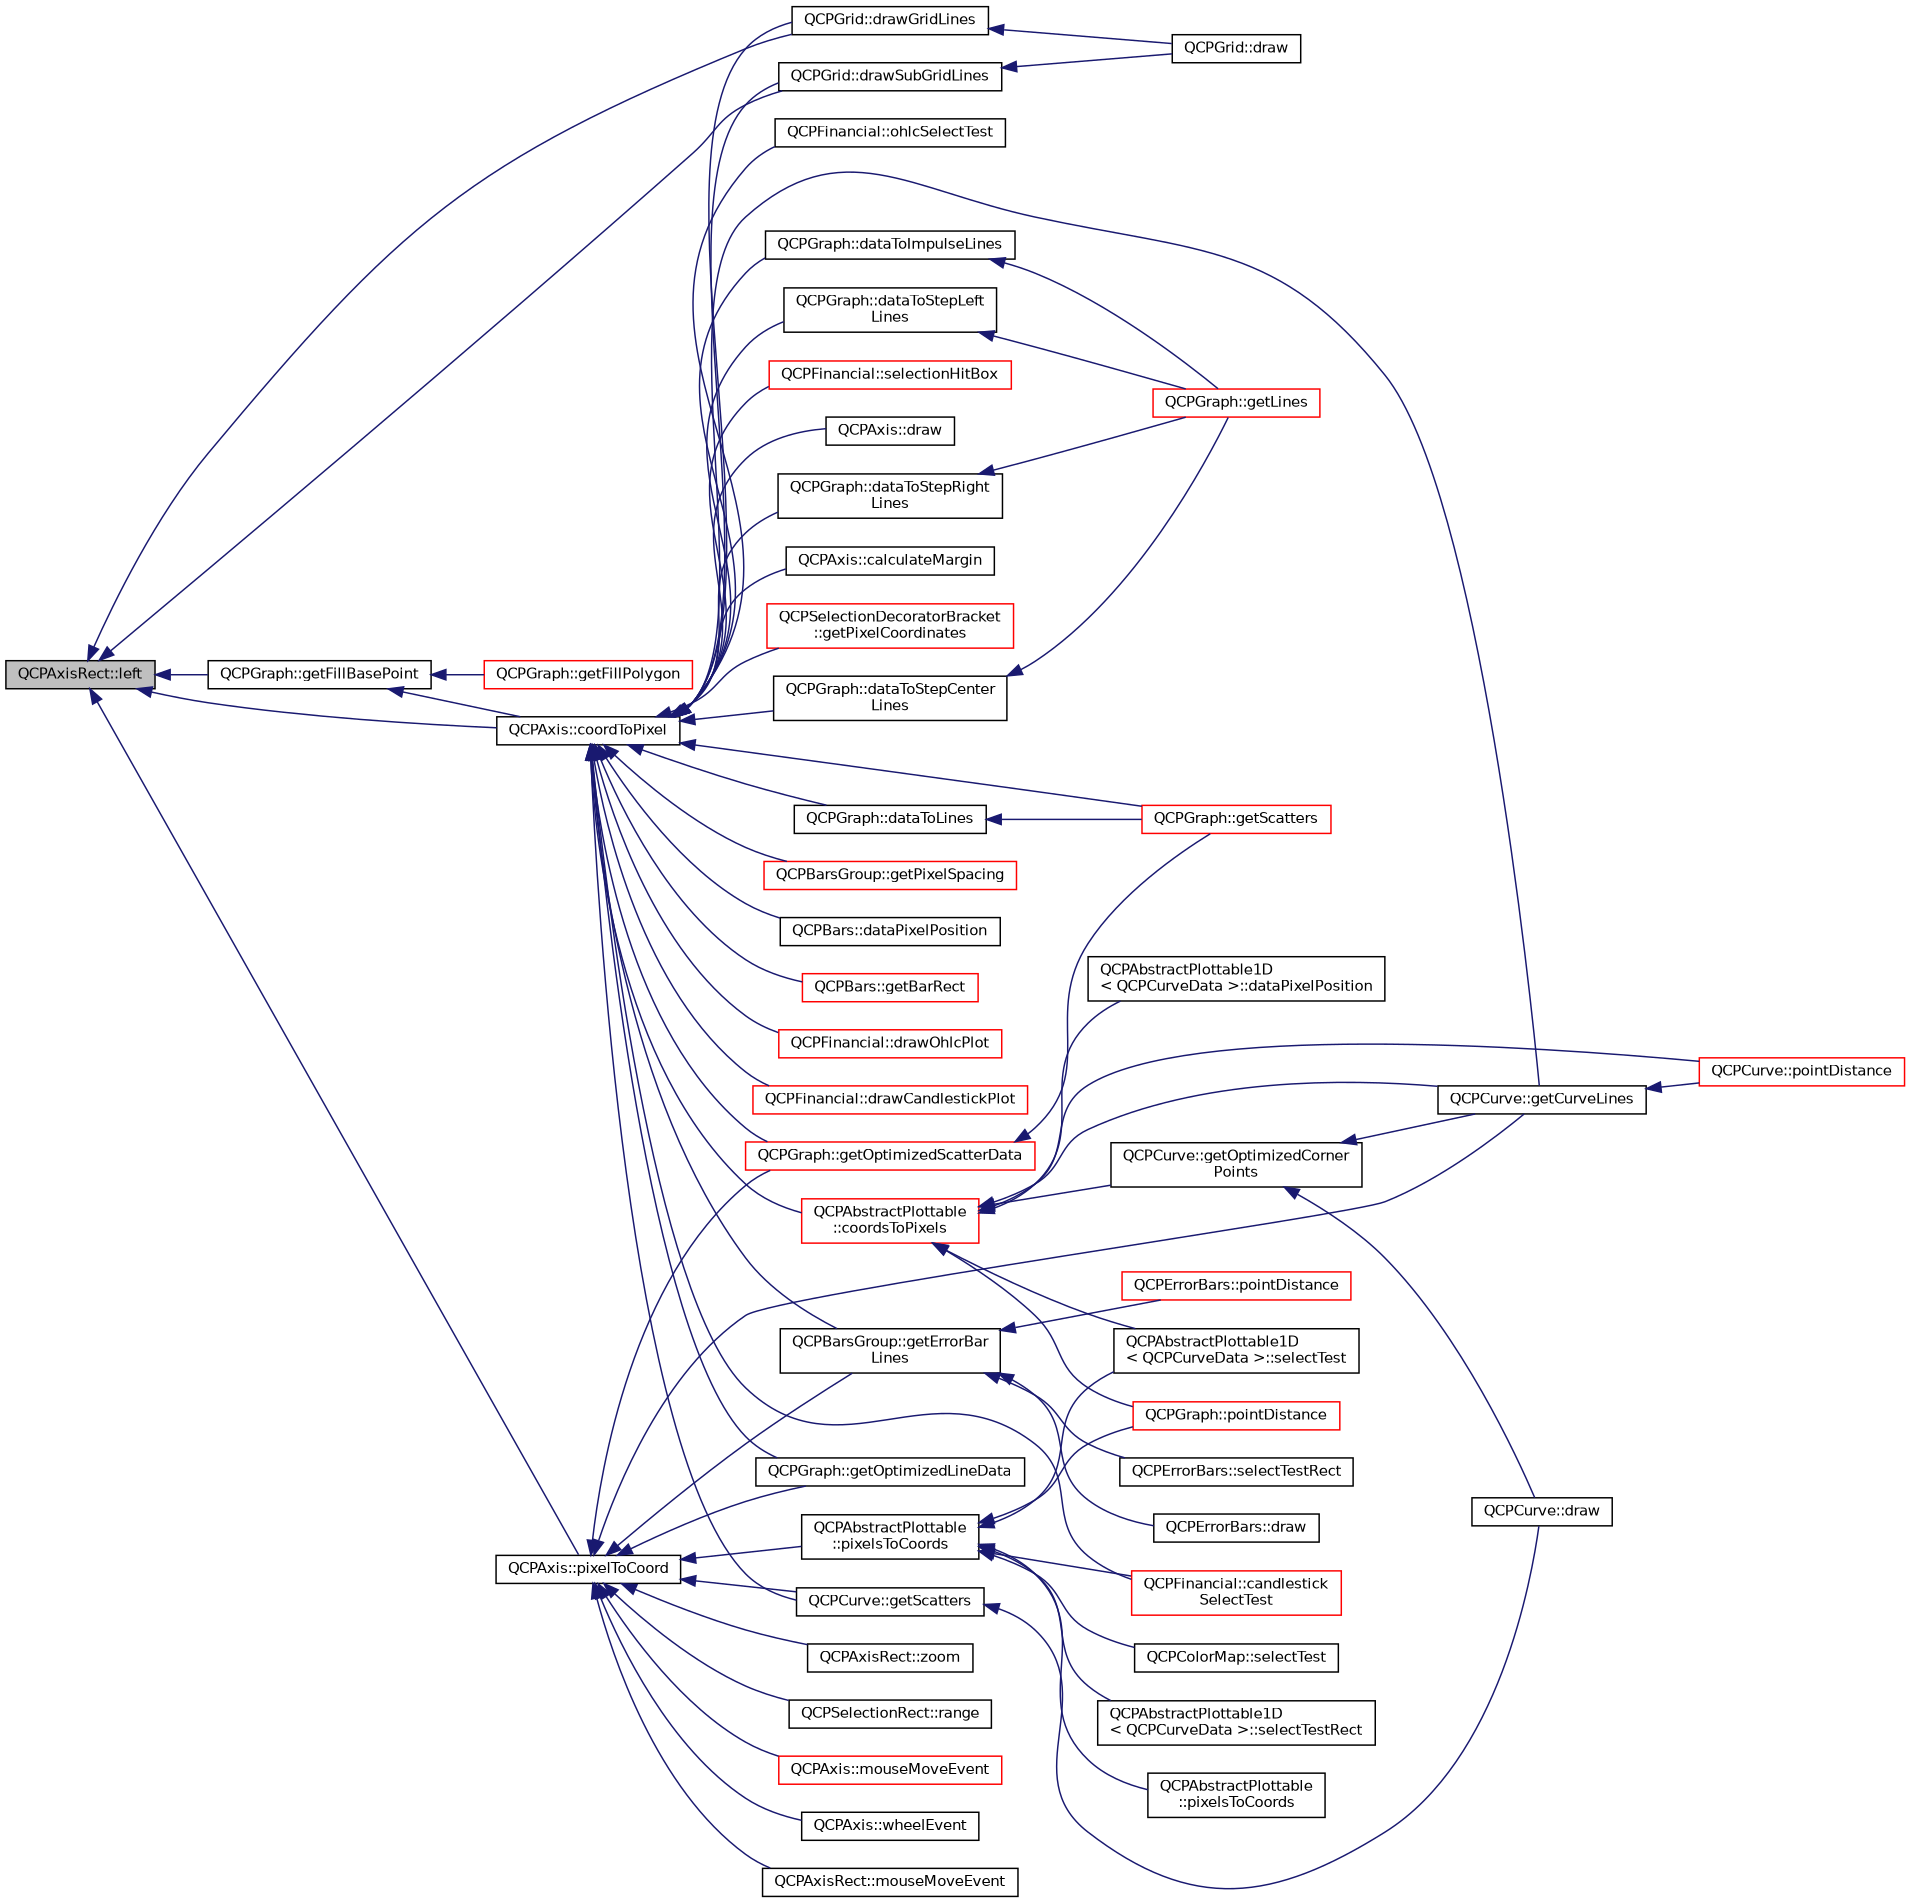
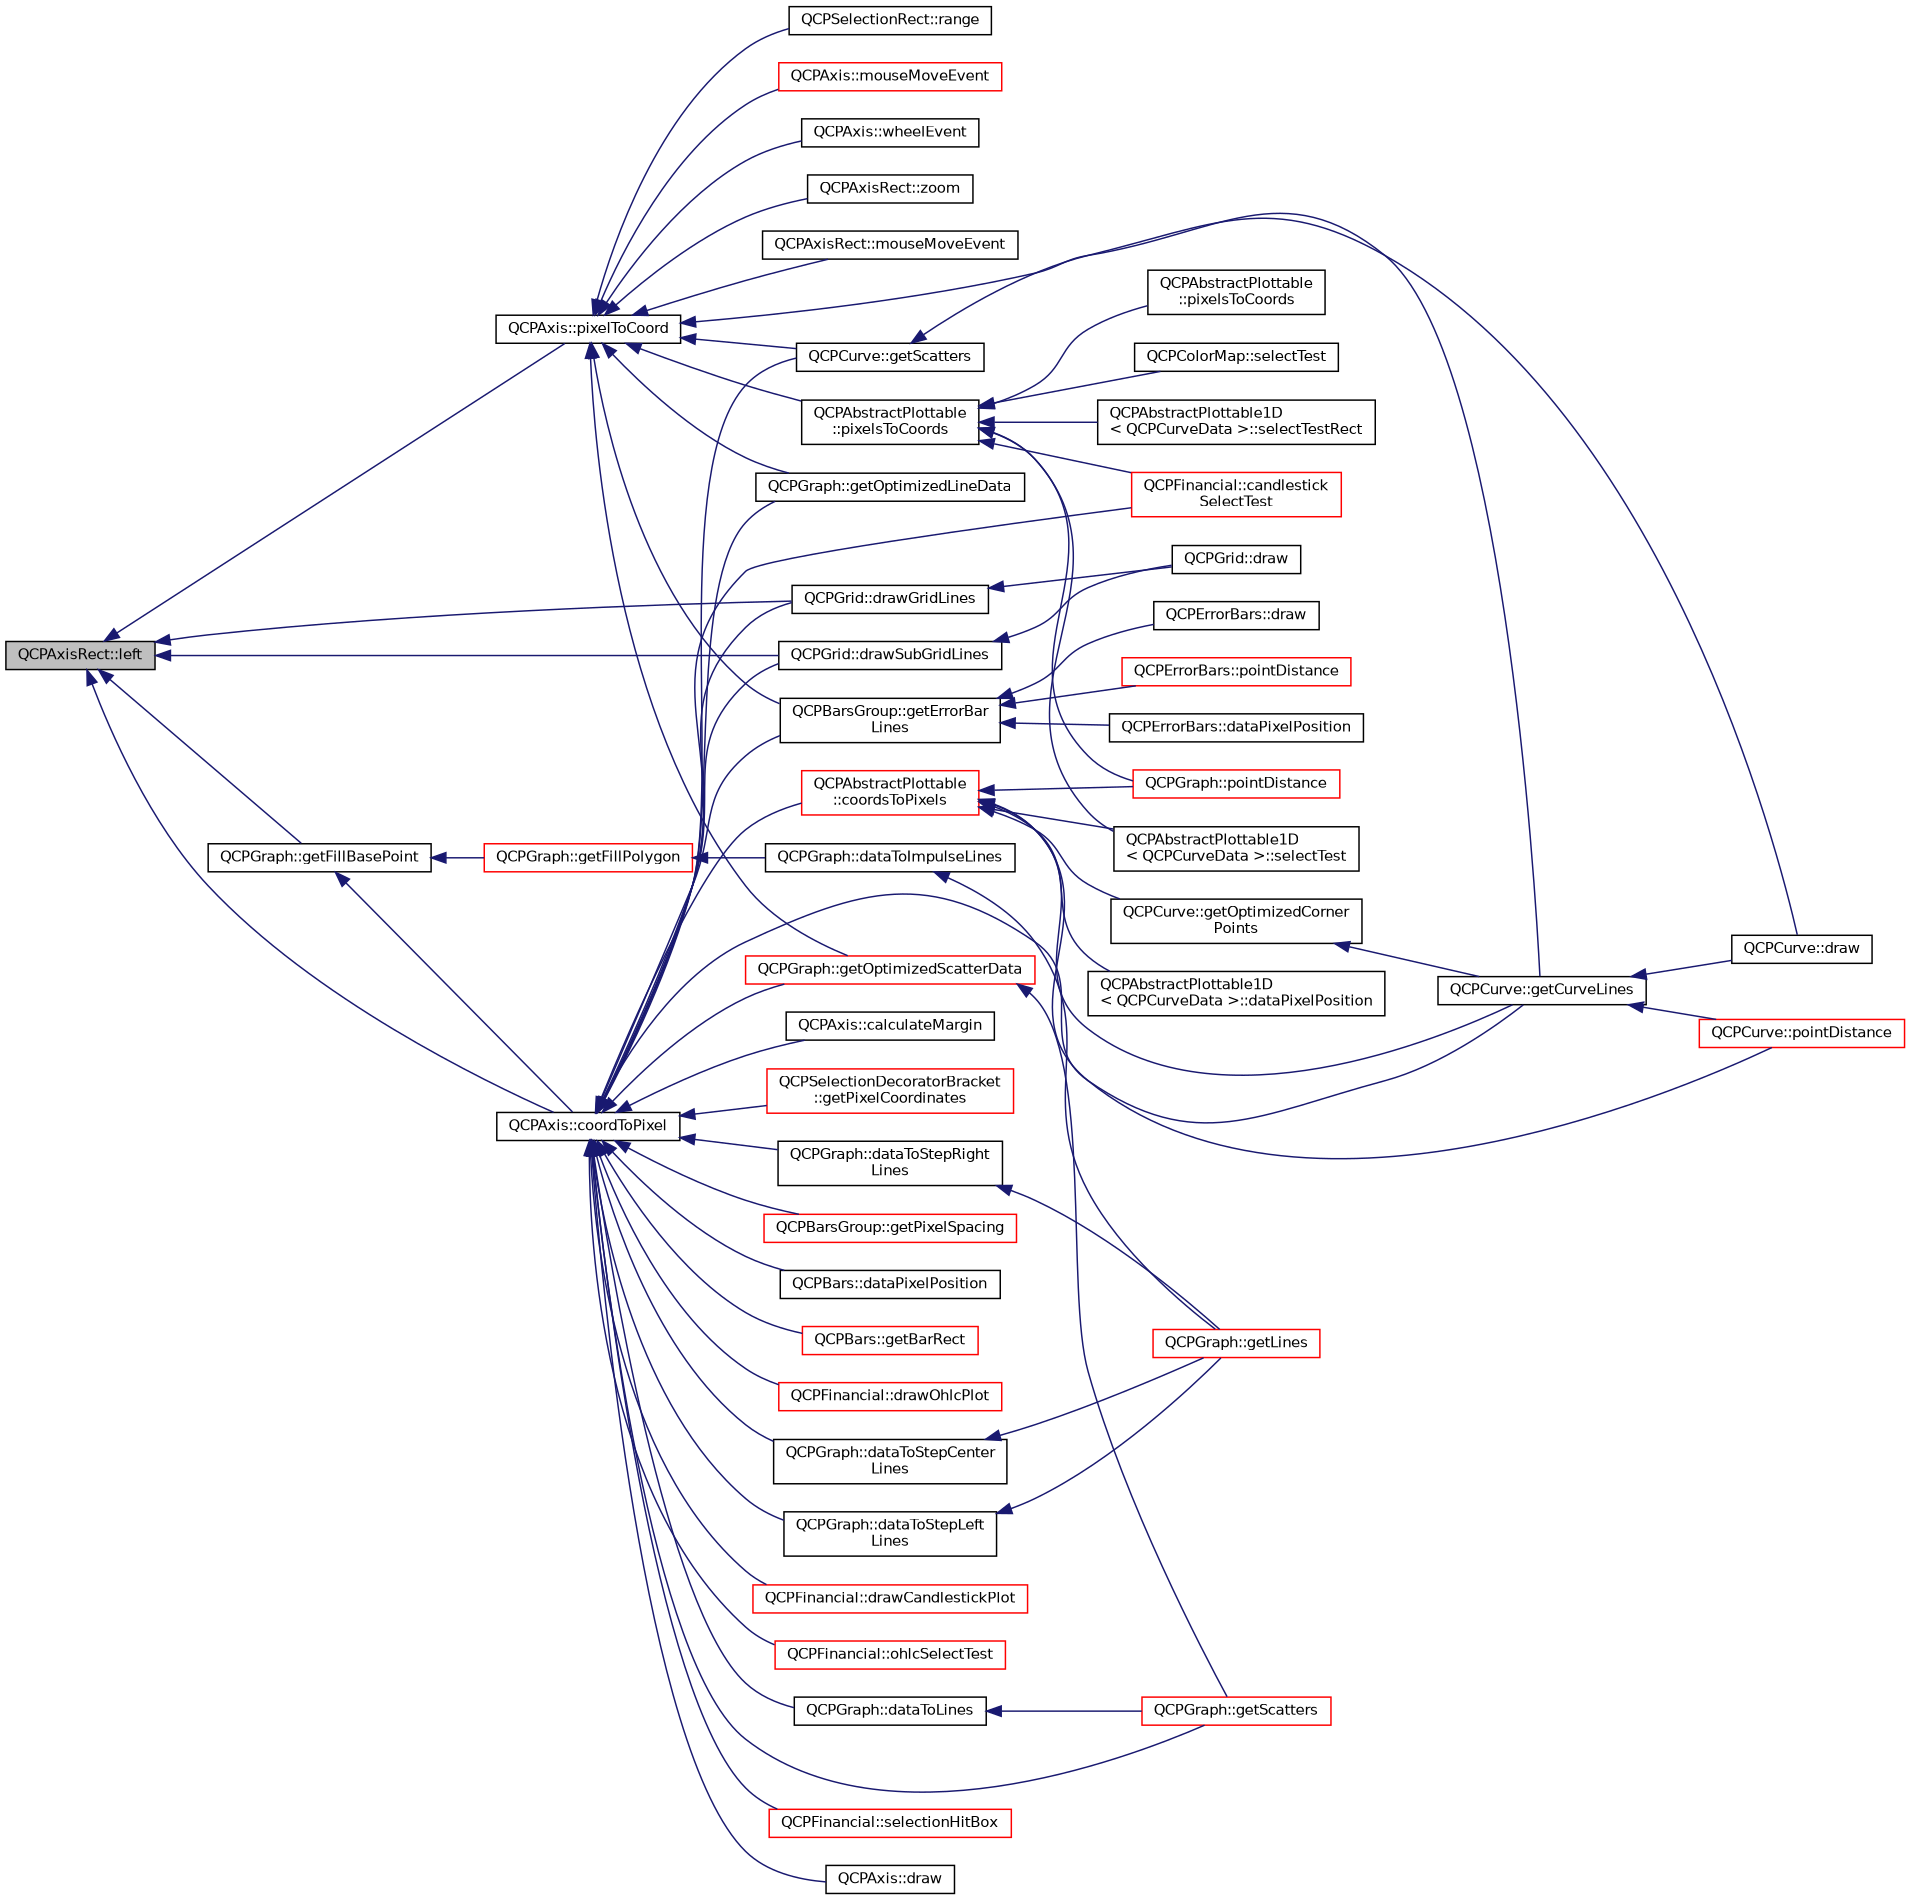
node "QCPFinancial::ohlcSelectTest": color black -> red
edge "QCPGraph::dataToImpulseLines" -> "QCPAxis::coordToPixel": now "QCPGraph::dataToImpulseLines" -> "QCPGraph::getFillPolygon"
edge "QCPCurve::draw" -> "QCPCurve::getOptimizedCorner Points": now "QCPCurve::draw" -> "QCPCurve::getCurveLines"
node "QCPErrorBars::selectTestRect": label "QCPErrorBars::selectTestRect" -> "QCPErrorBars::dataPixelPosition"
